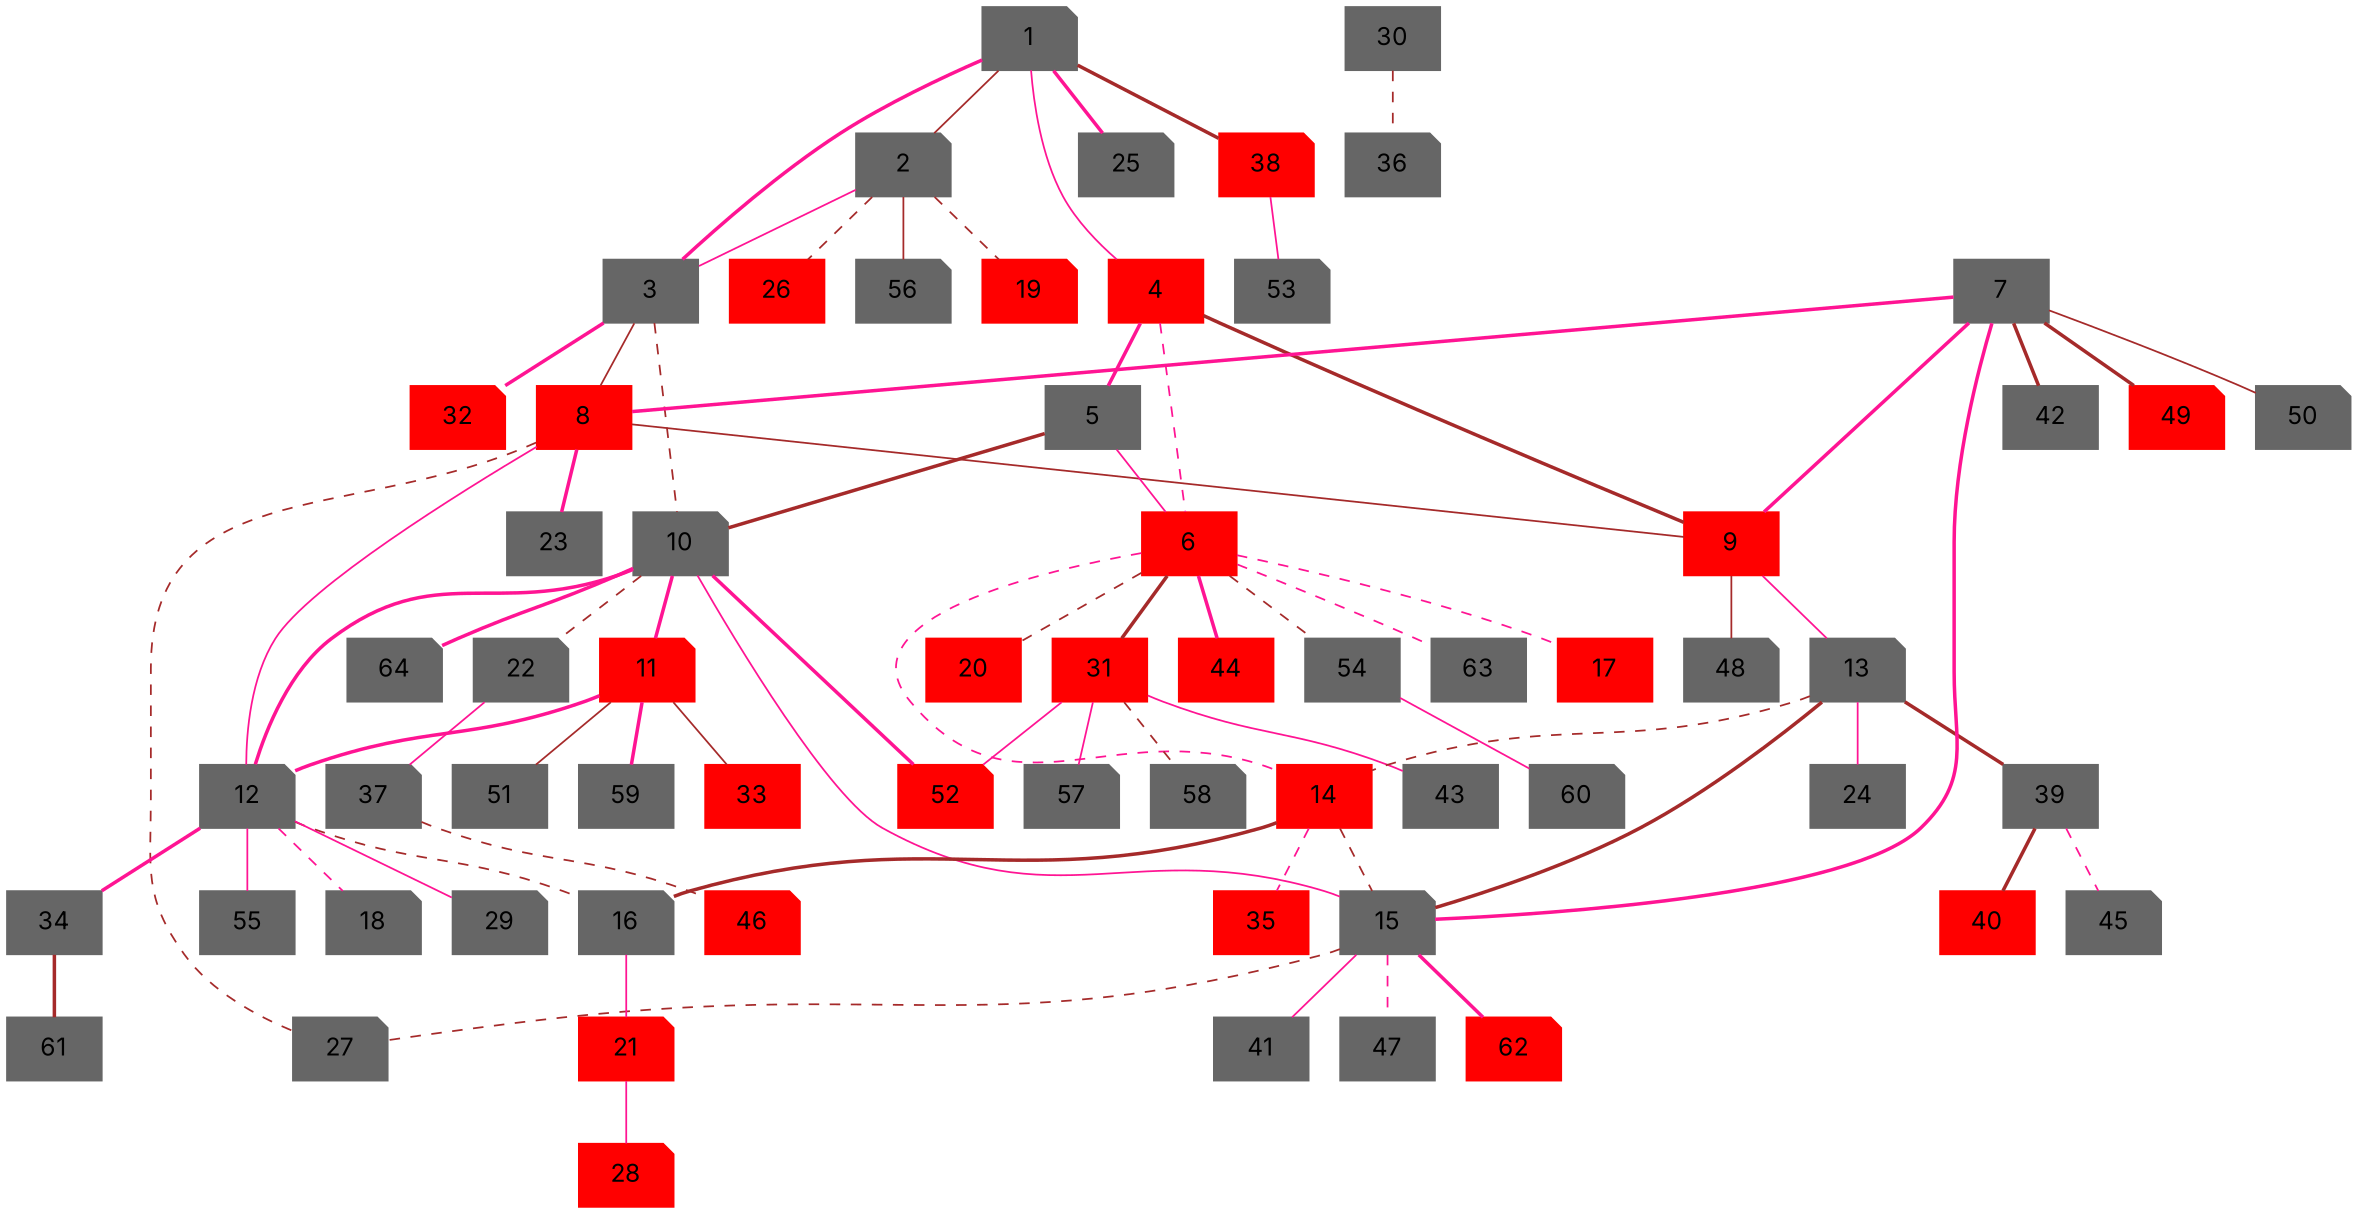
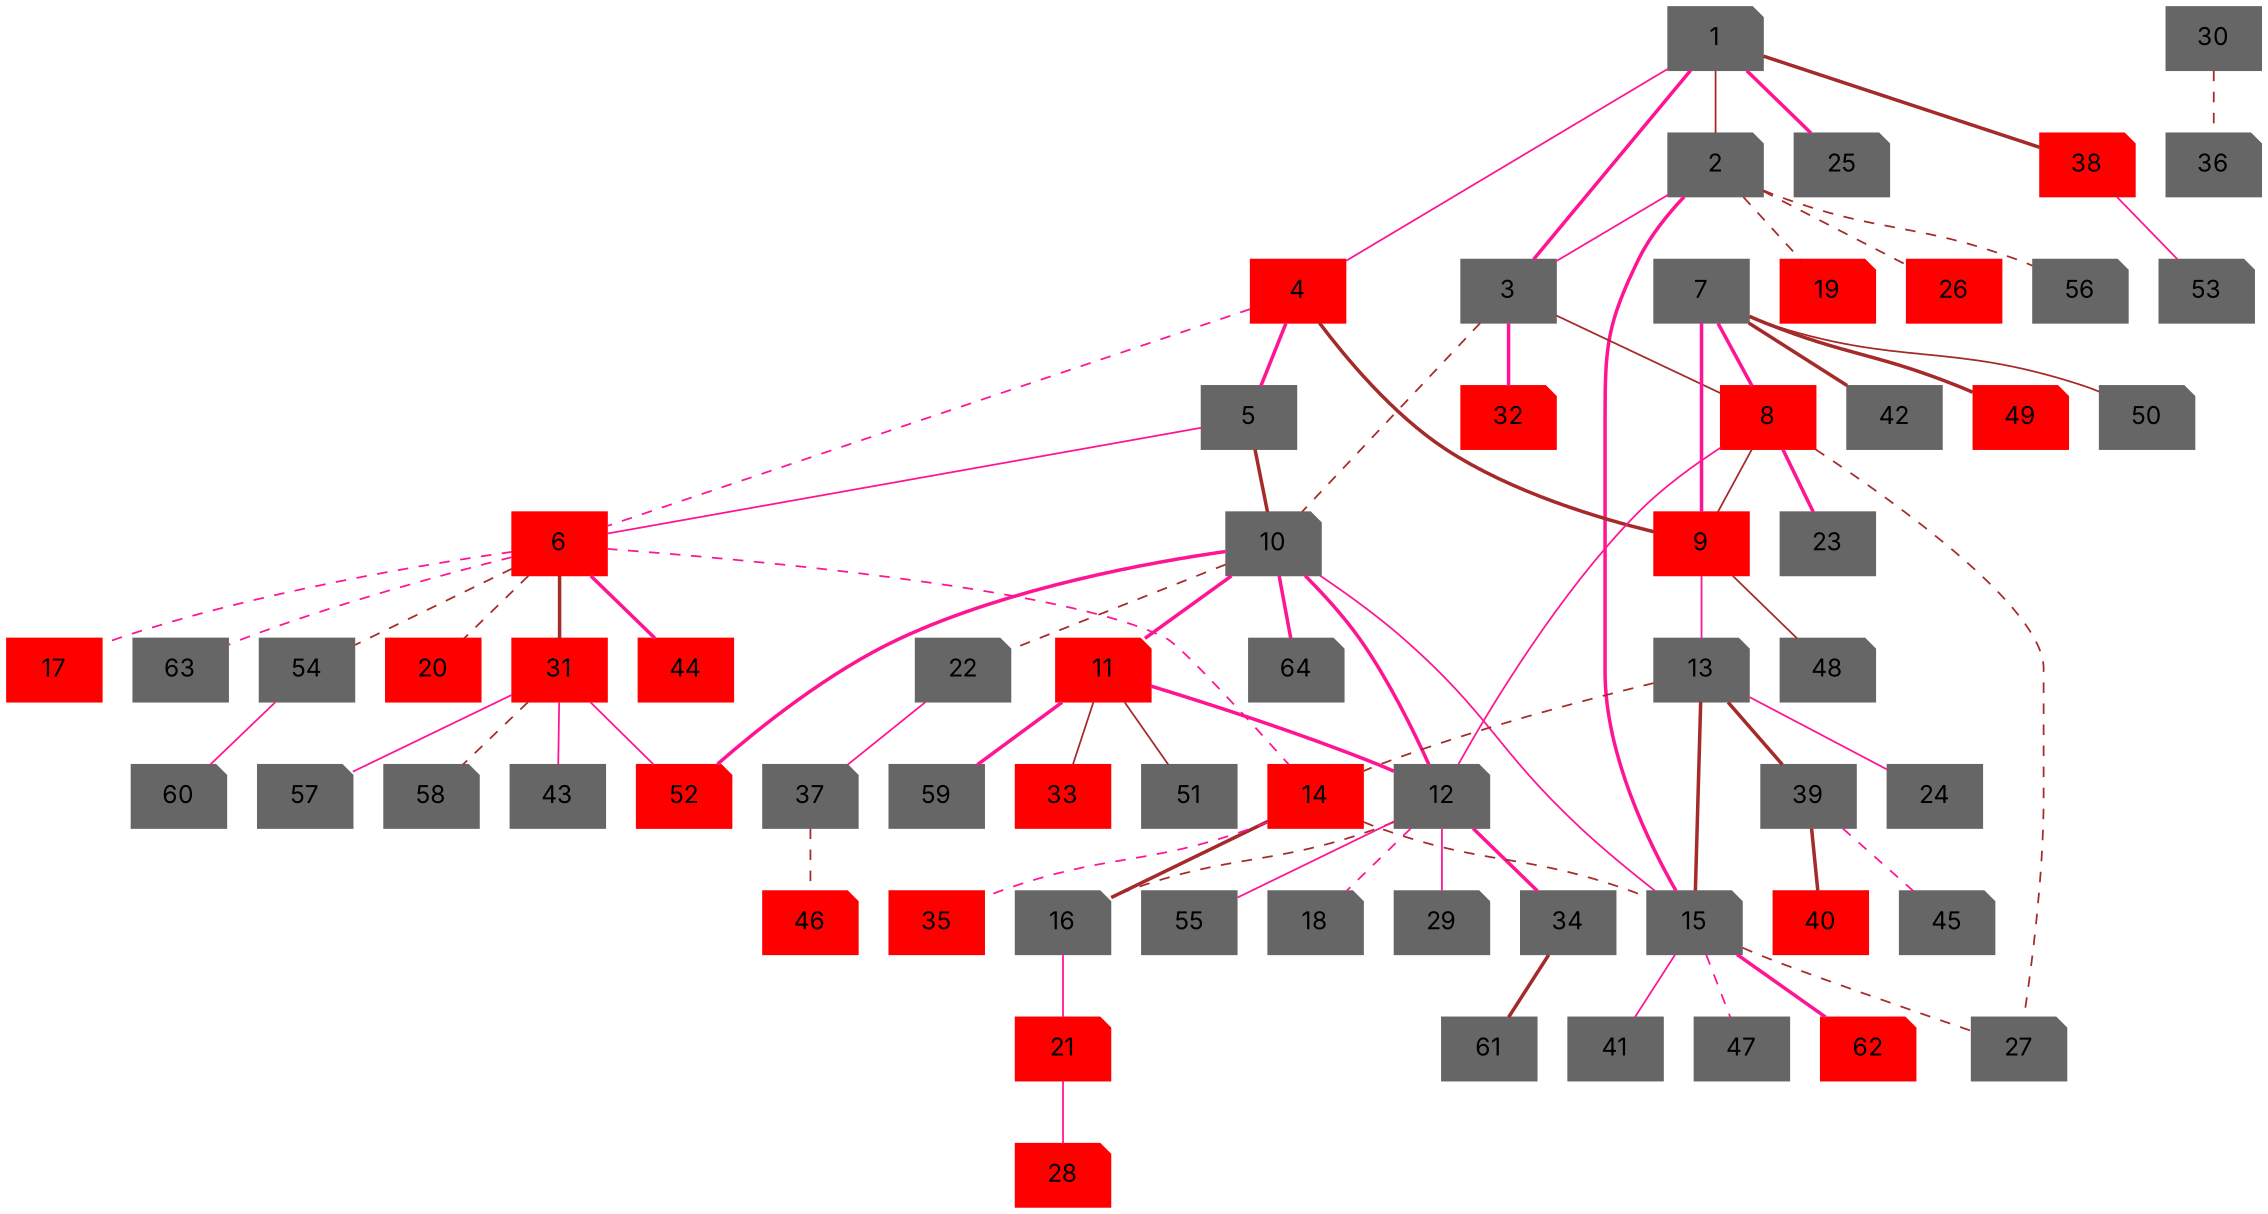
edge "2" -- "56": style solid -> dashed
edge "7" -- "15": now "2" -- "15"
